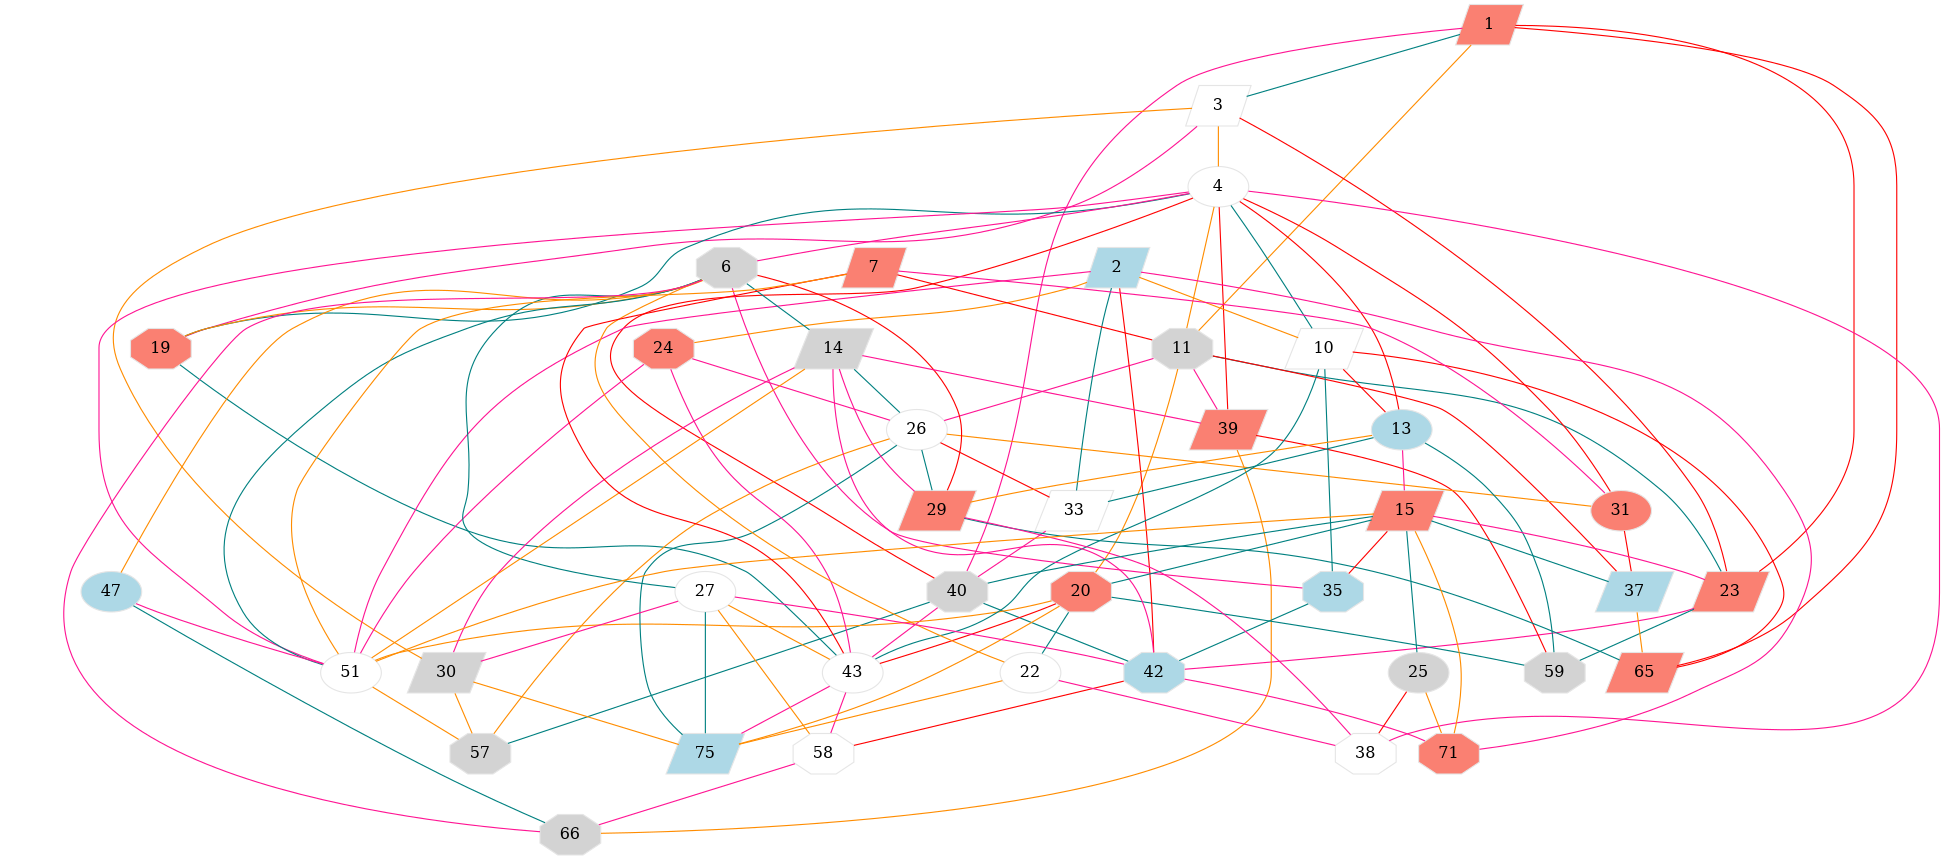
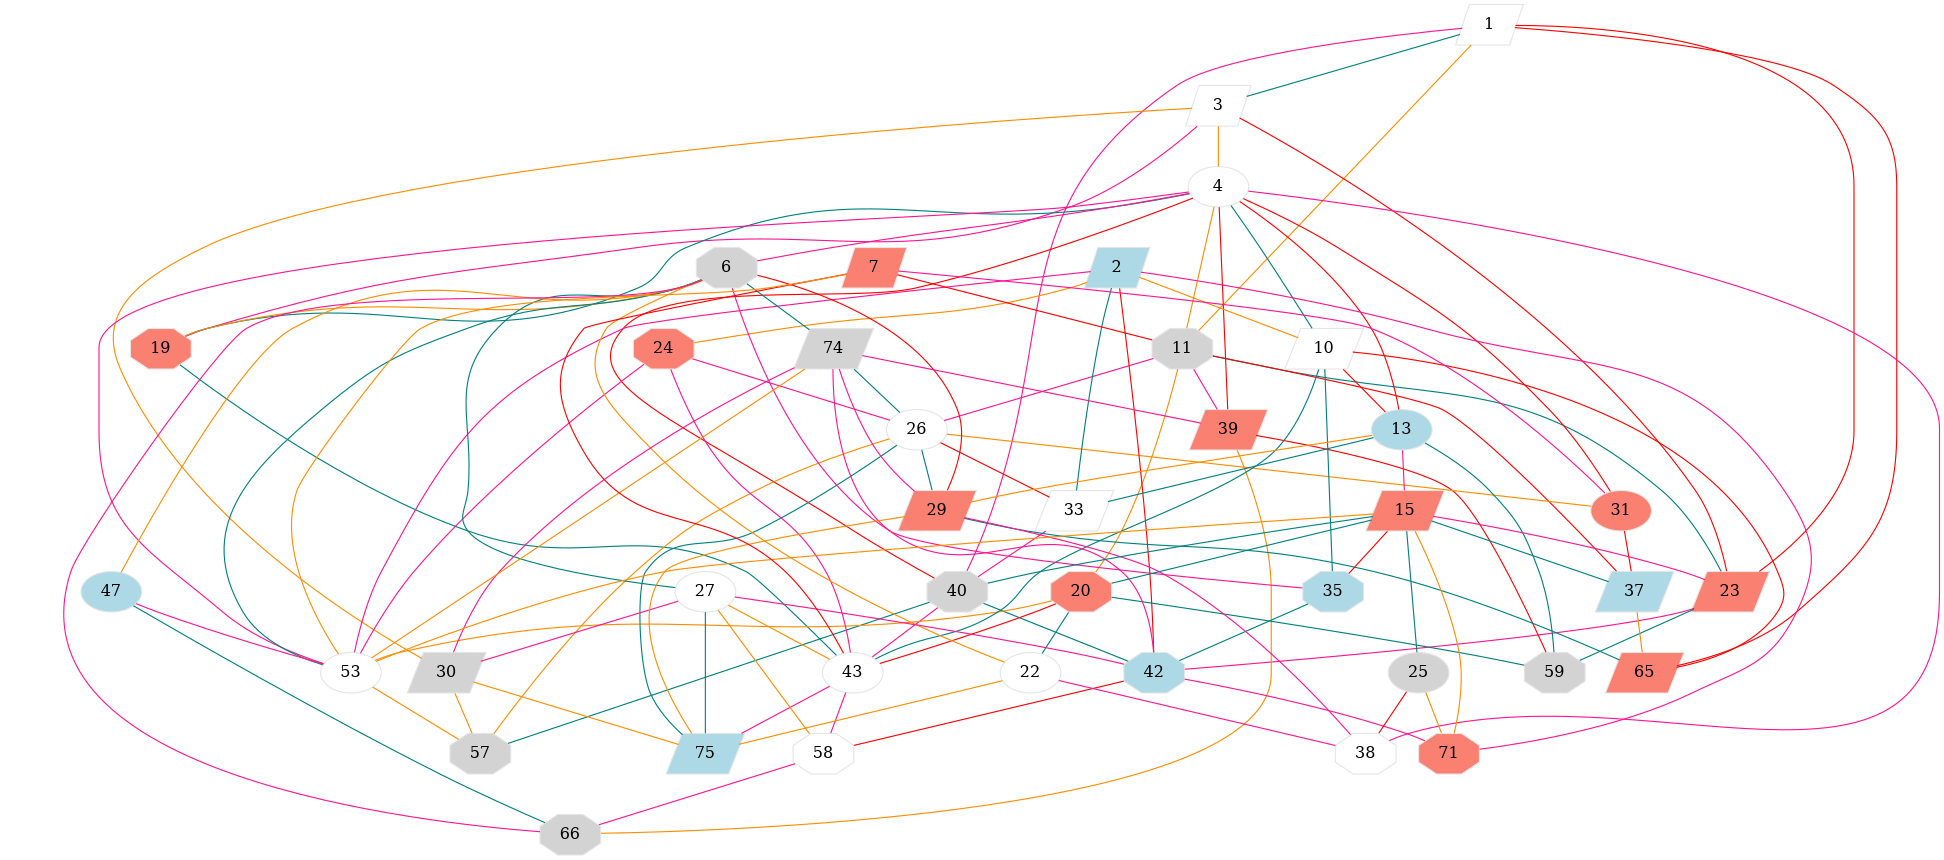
node "1": fillcolor salmon -> white
node "14": label "14" -> "74"
node "51": label "51" -> "53"
edge "20" -- "75": now "29" -- "75"
